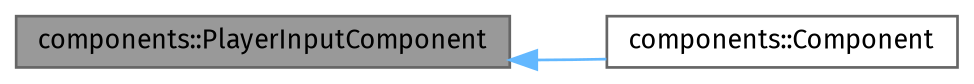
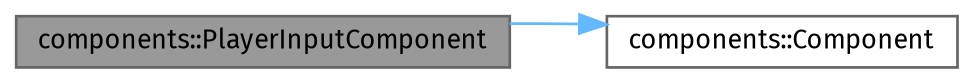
edge "components::Component" -> "components::PlayerInputComponent": reversed
